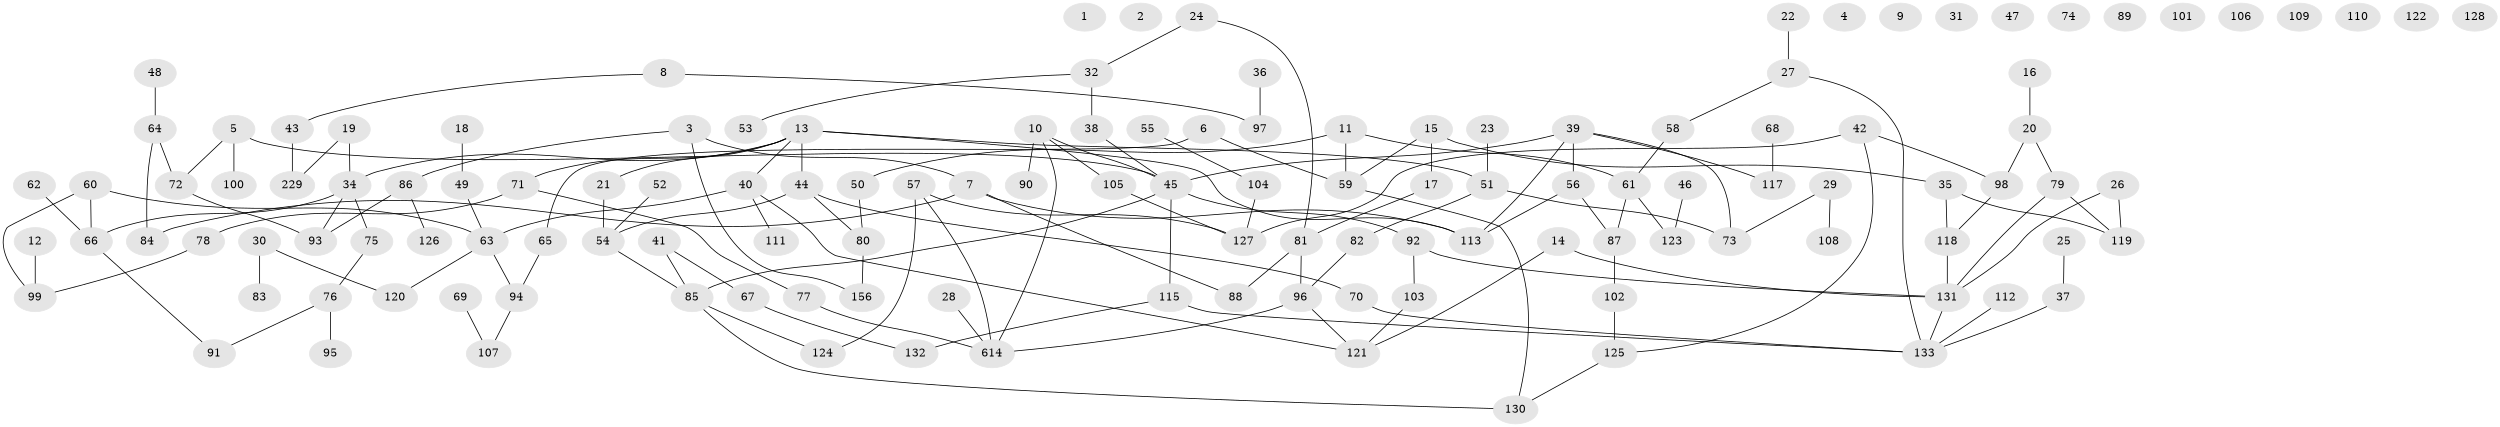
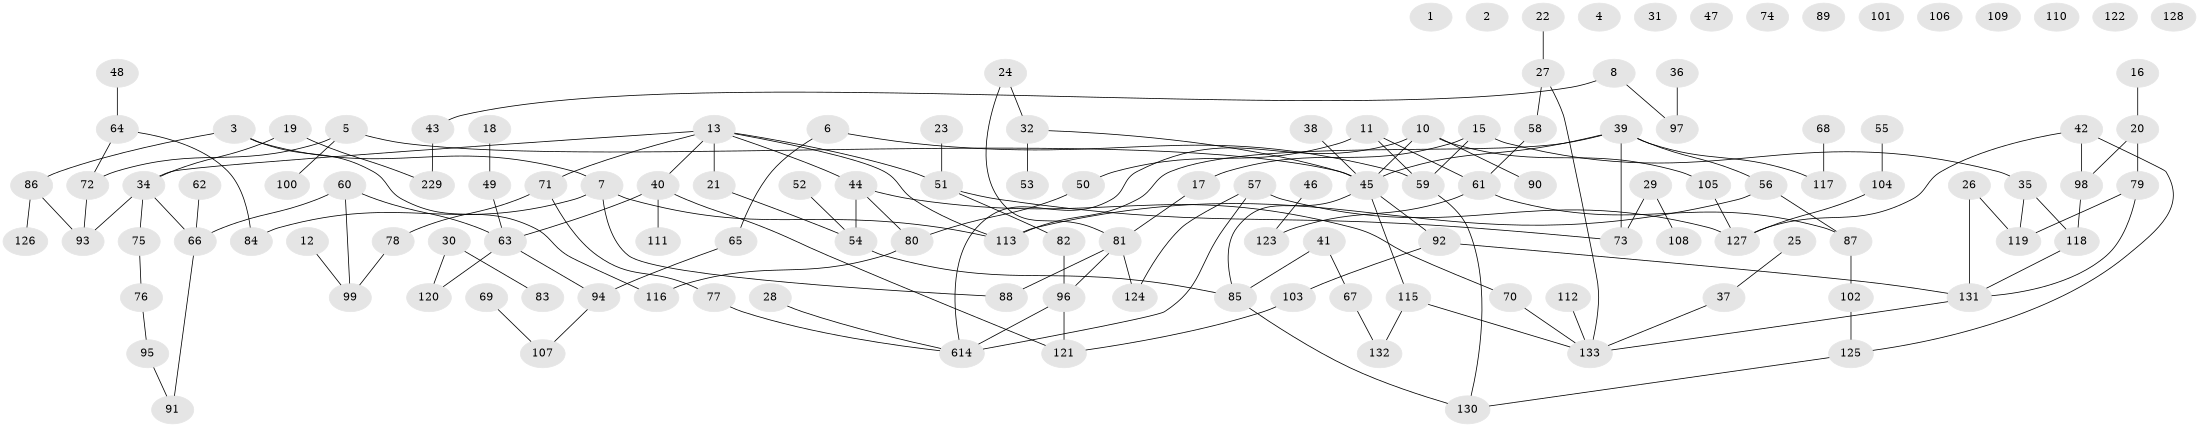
node "9": removed
edge "32" -- "38": now "32" -- "45"
node "14": removed
node "156": label "156" -> "116"
edge "76" -- "91": now "95" -- "91"
edge "85" -- "124": now "81" -- "124"
